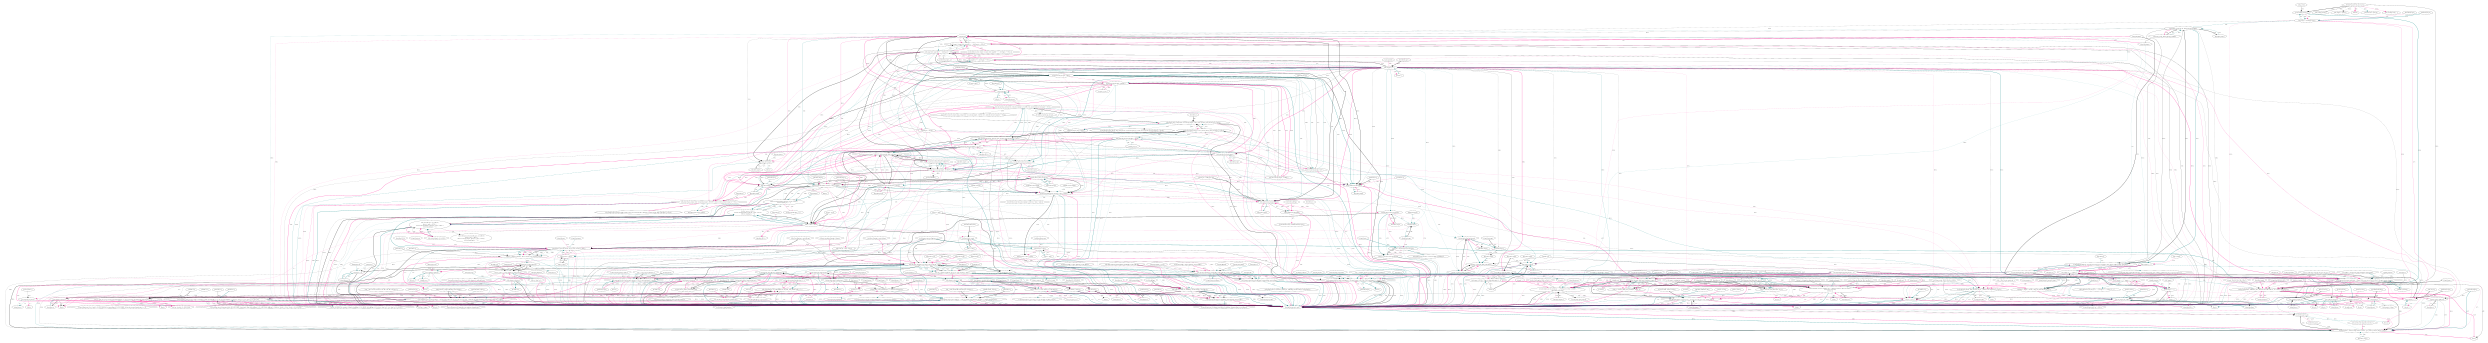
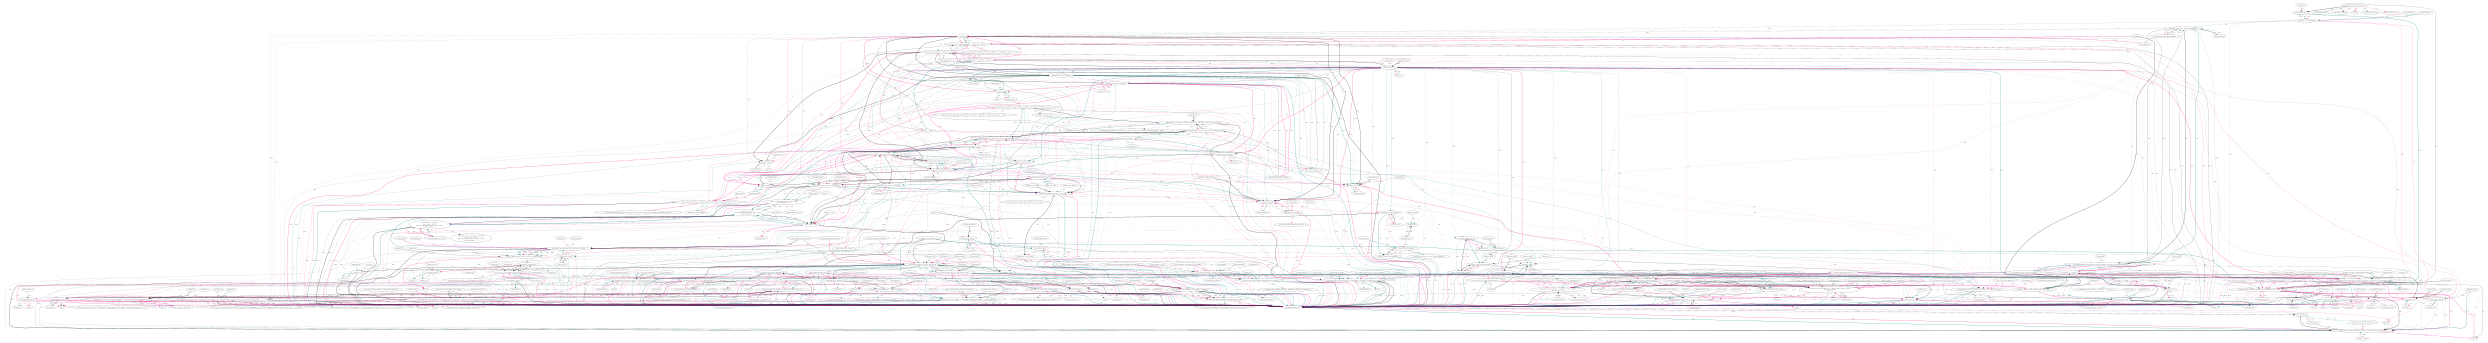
edge "(Call,mychan_num_founders(mc) == 1)" -> "(MethodReturn,static void)": added, label "DDG:"
